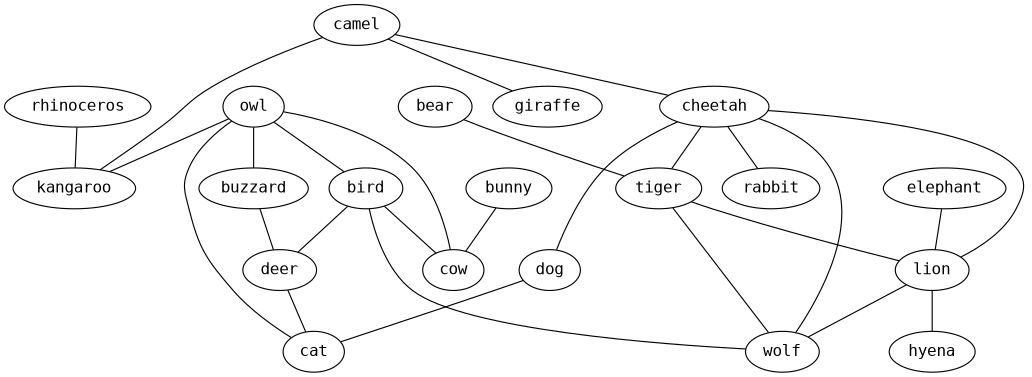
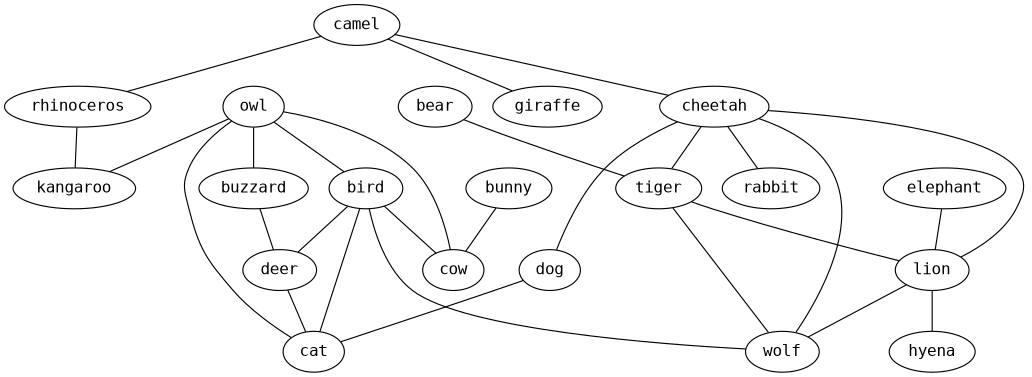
edge "camel" -- "kangaroo": now "camel" -- "rhinoceros"
edge "bird" -- "cat": added
